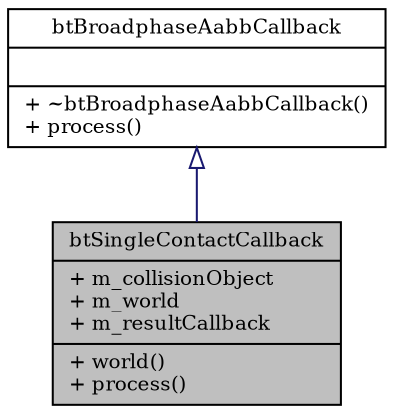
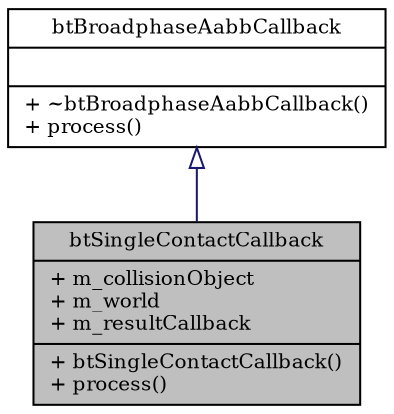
node "btSingleContactCallback": text "+ world()" -> "+ btSingleContactCallback()"
